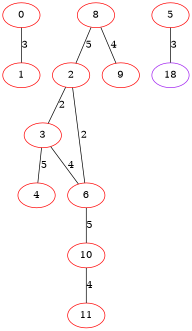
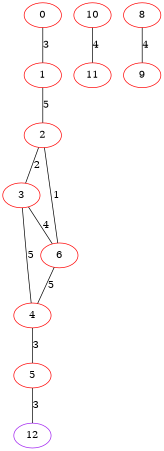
edge "8" -- "2": now "1" -- "2"
node "18": label "18" -> "12"
edge "2" -- "6": label "2" -> "1"
edge "6" -- "10": now "6" -- "4"
edge "4" -- "5": added, label "3"
